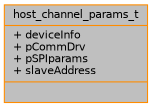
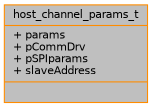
node "host_channel_params_t": text "+ deviceInfo" -> "+ params"
